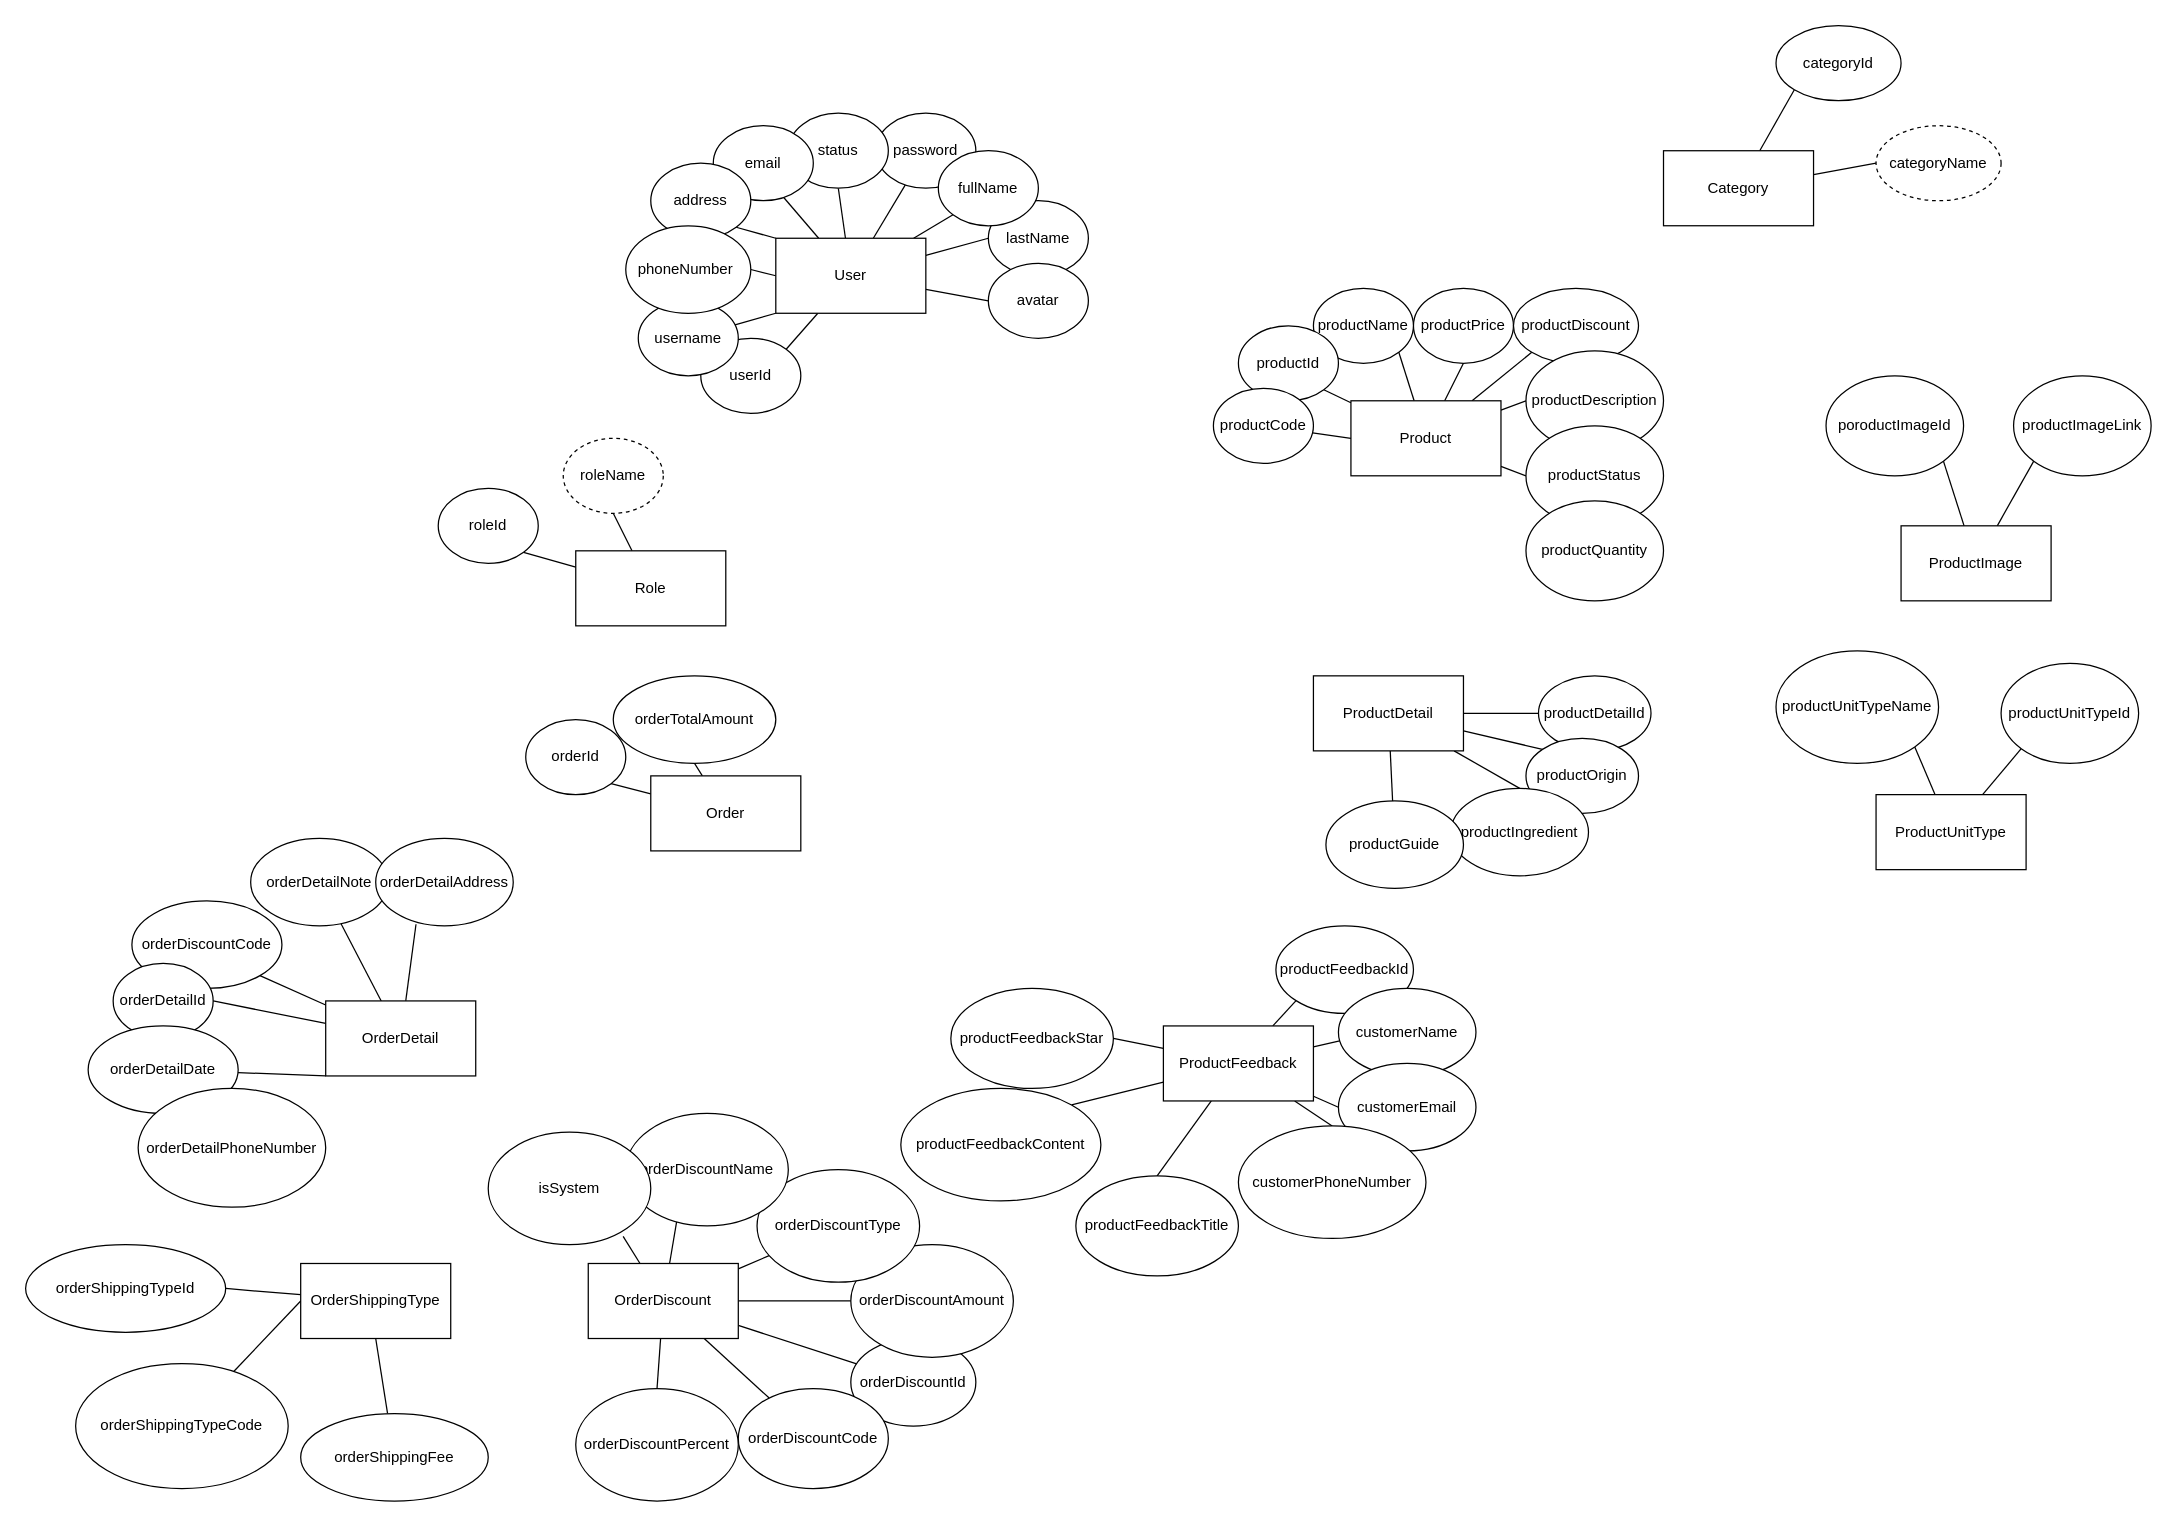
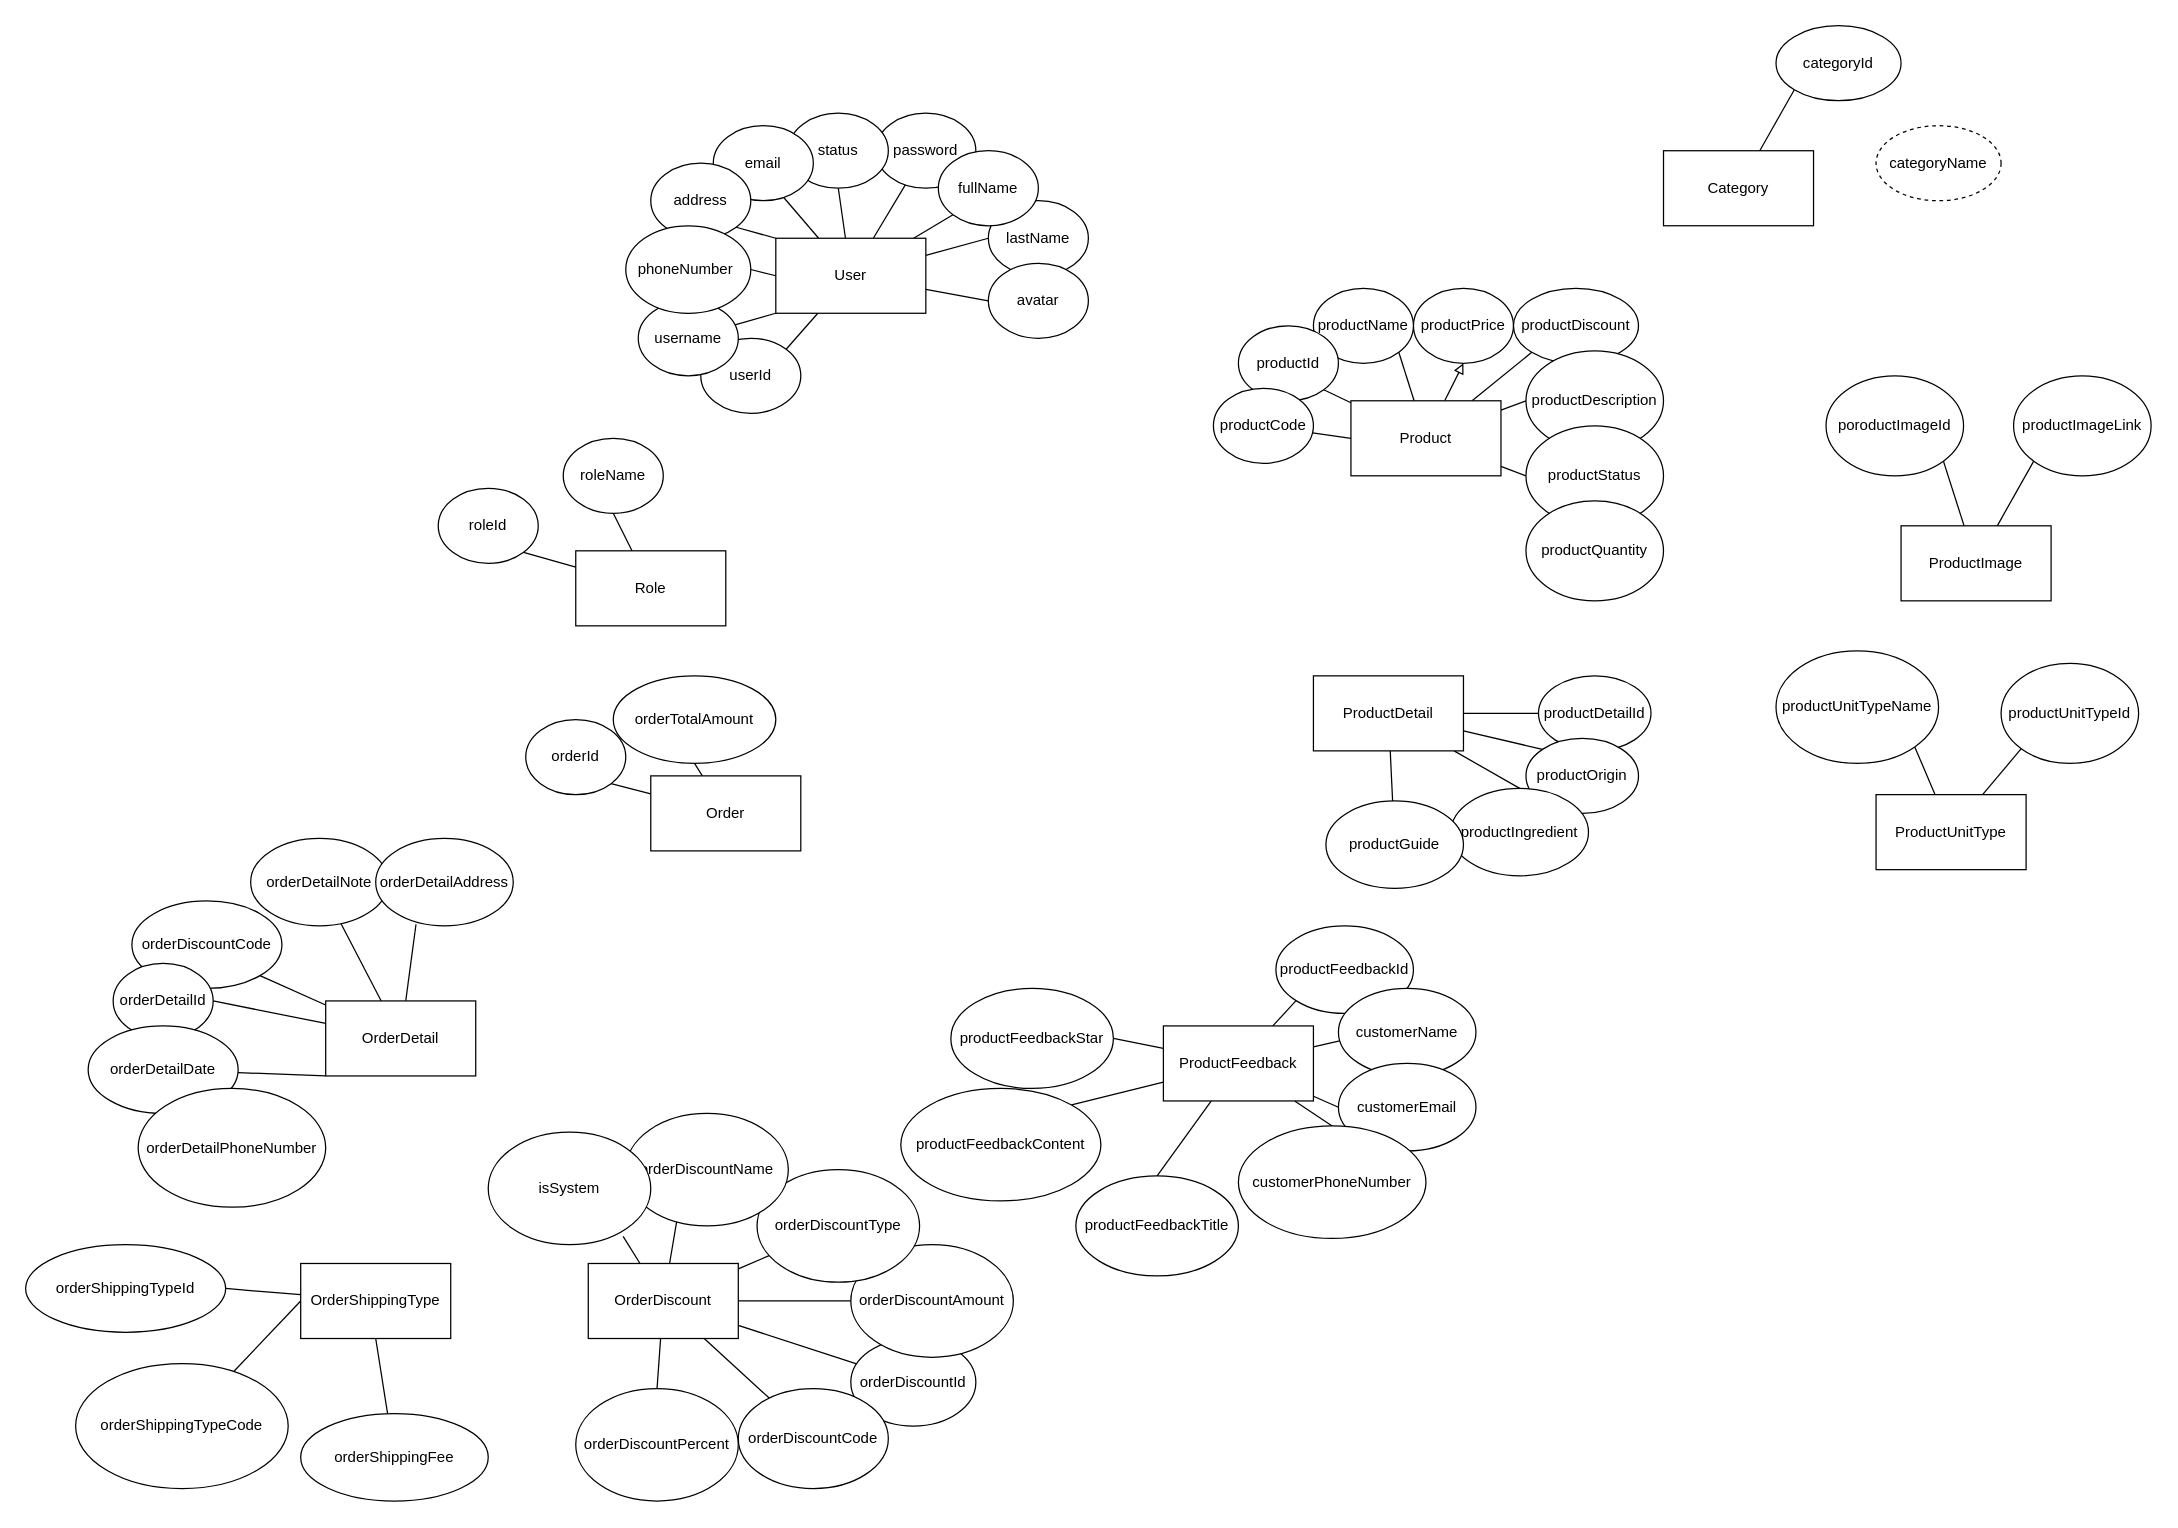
edge "categoryName" -- "Category": removed
edge "productPrice" -- "Product": arrowhead none -> block
node "roleName": style dashed -> solid
